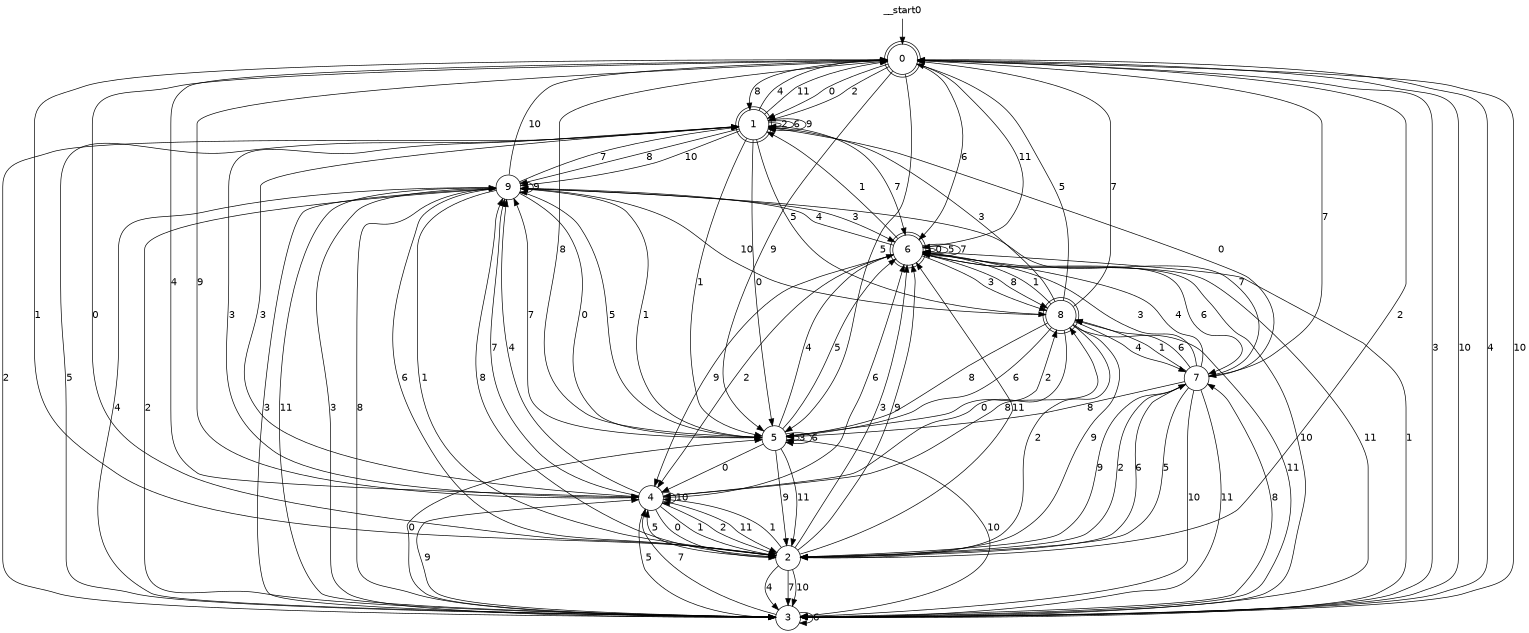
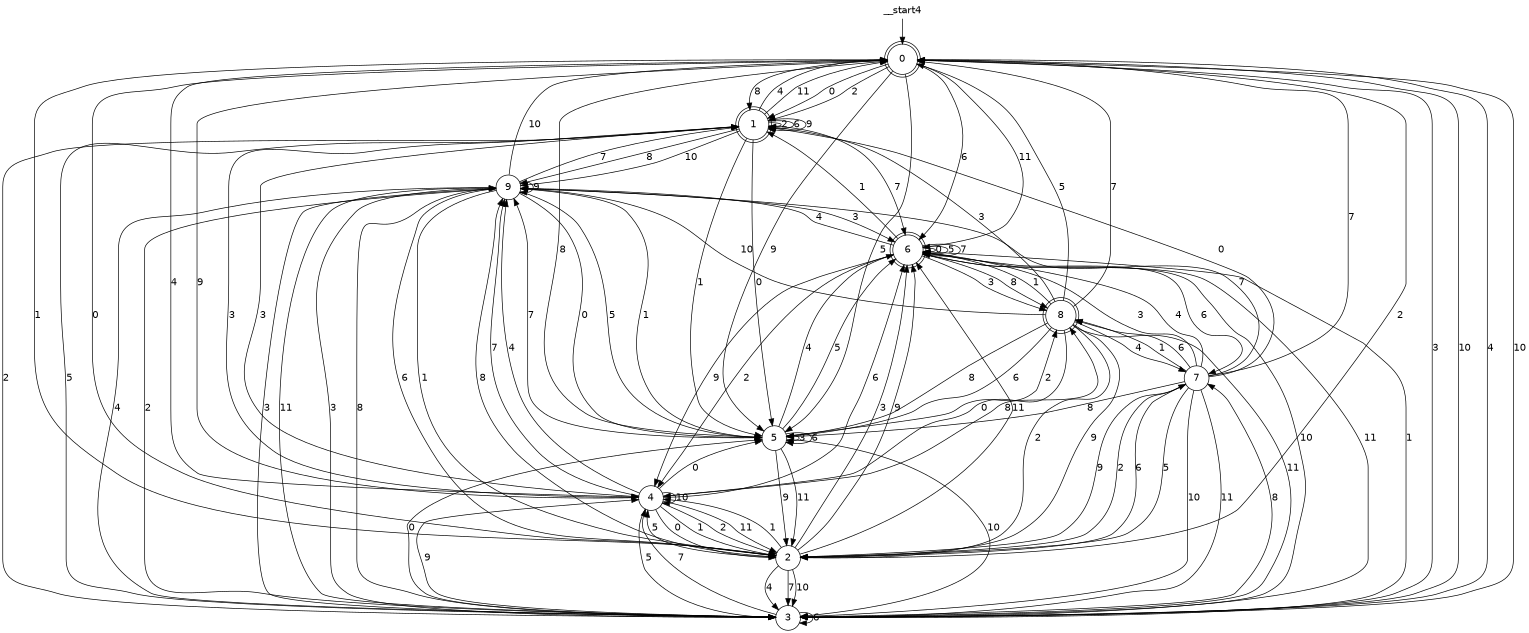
node "__start0": label "__start0" -> "__start4"
edge "0" -> "7": reversed
edge "1" -> "8": removed, label "5"
edge "5" -> "4": reversed
